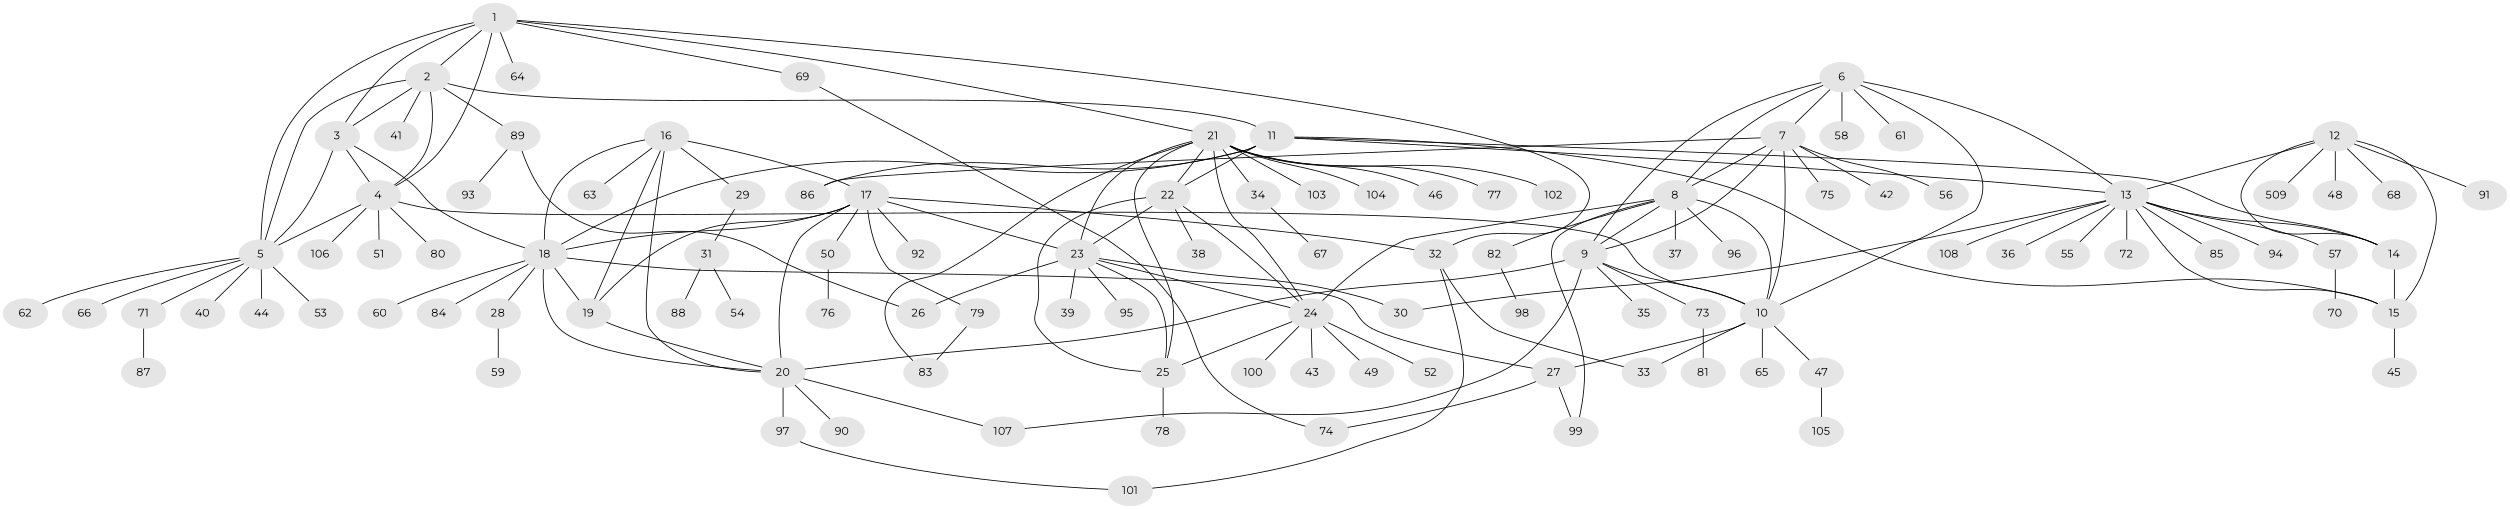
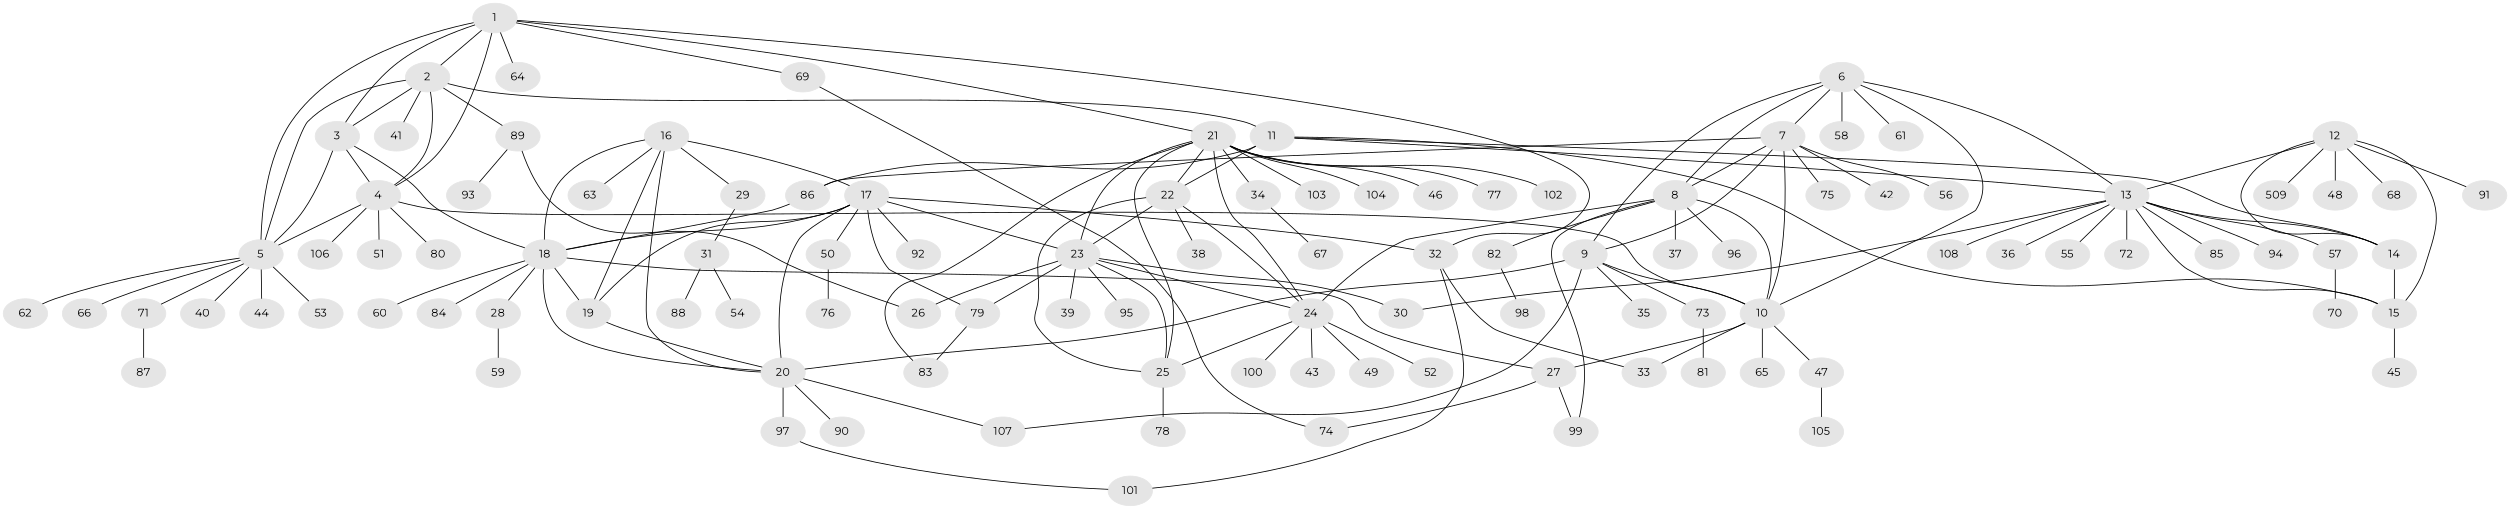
edge "11" -- "18": now "86" -- "18"
edge "8" -- "9": removed
edge "23" -- "79": added
